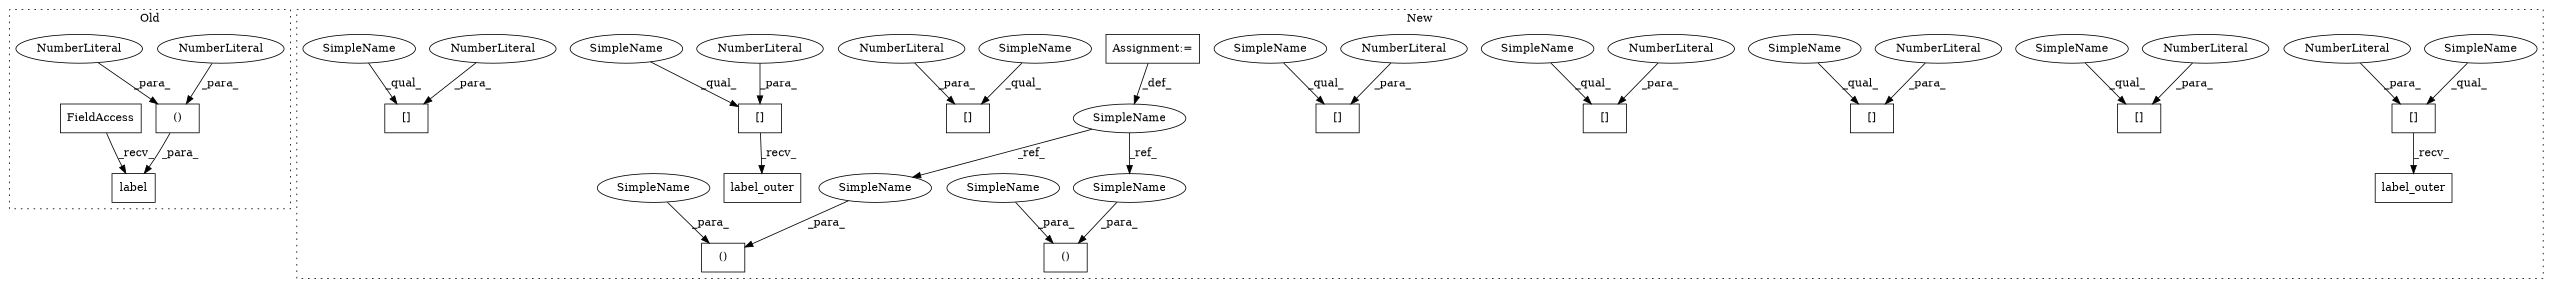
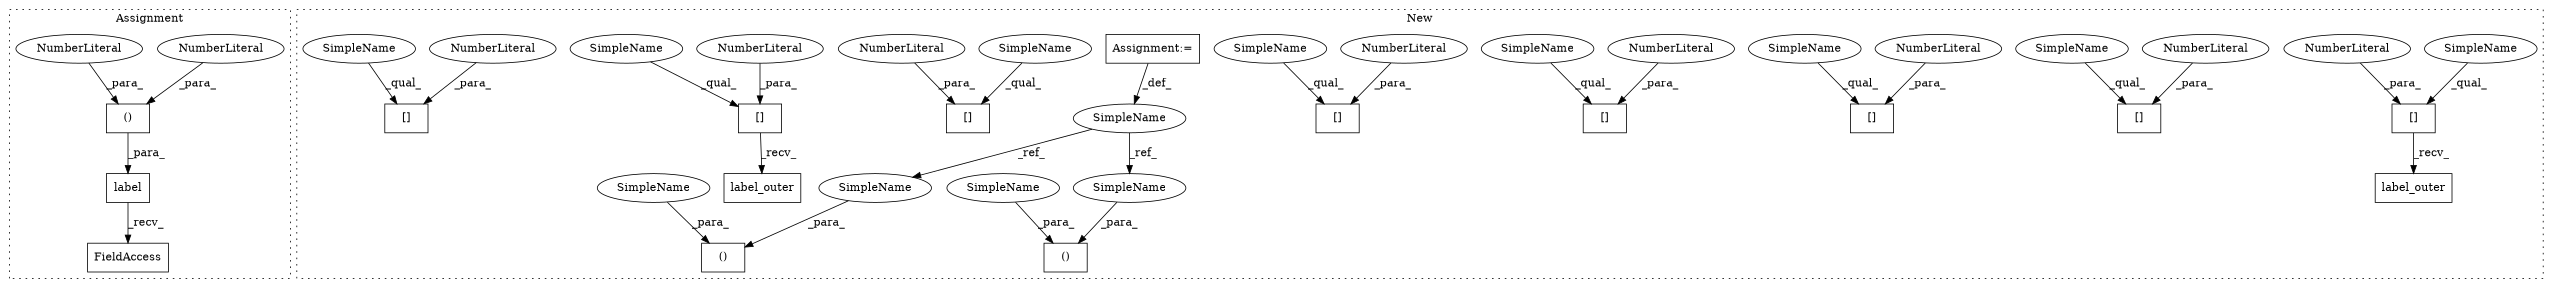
cluster "Old": label "Old" -> "Assignment"
edge "FieldAccess" -> "label": reversed
